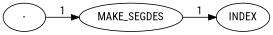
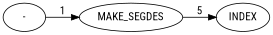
edge "MAKE_SEGDES" -> "INDEX": label "1" -> "5"
